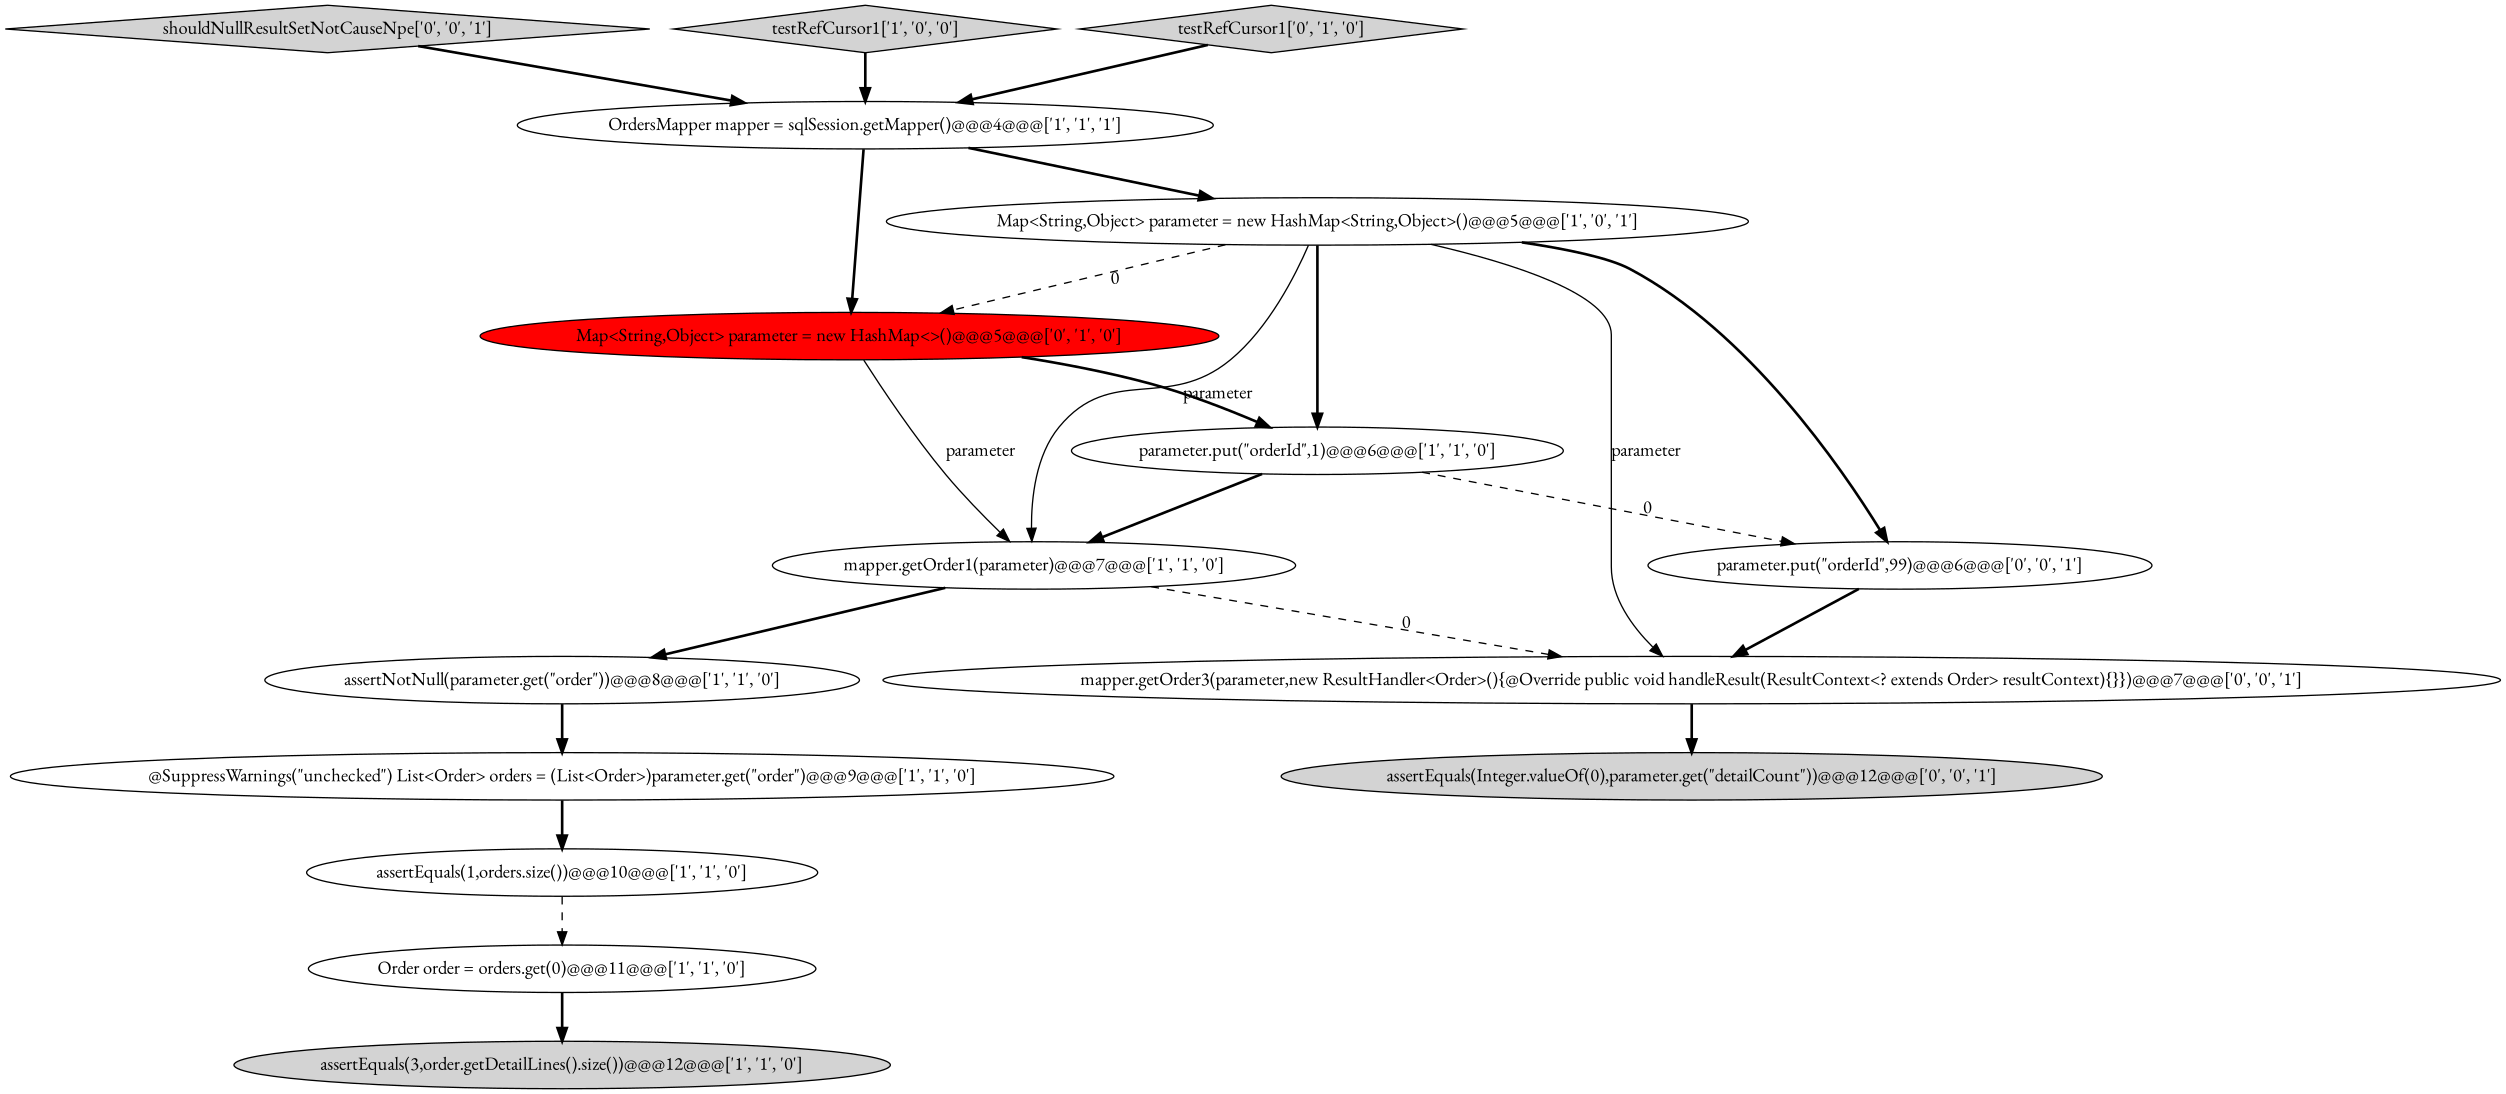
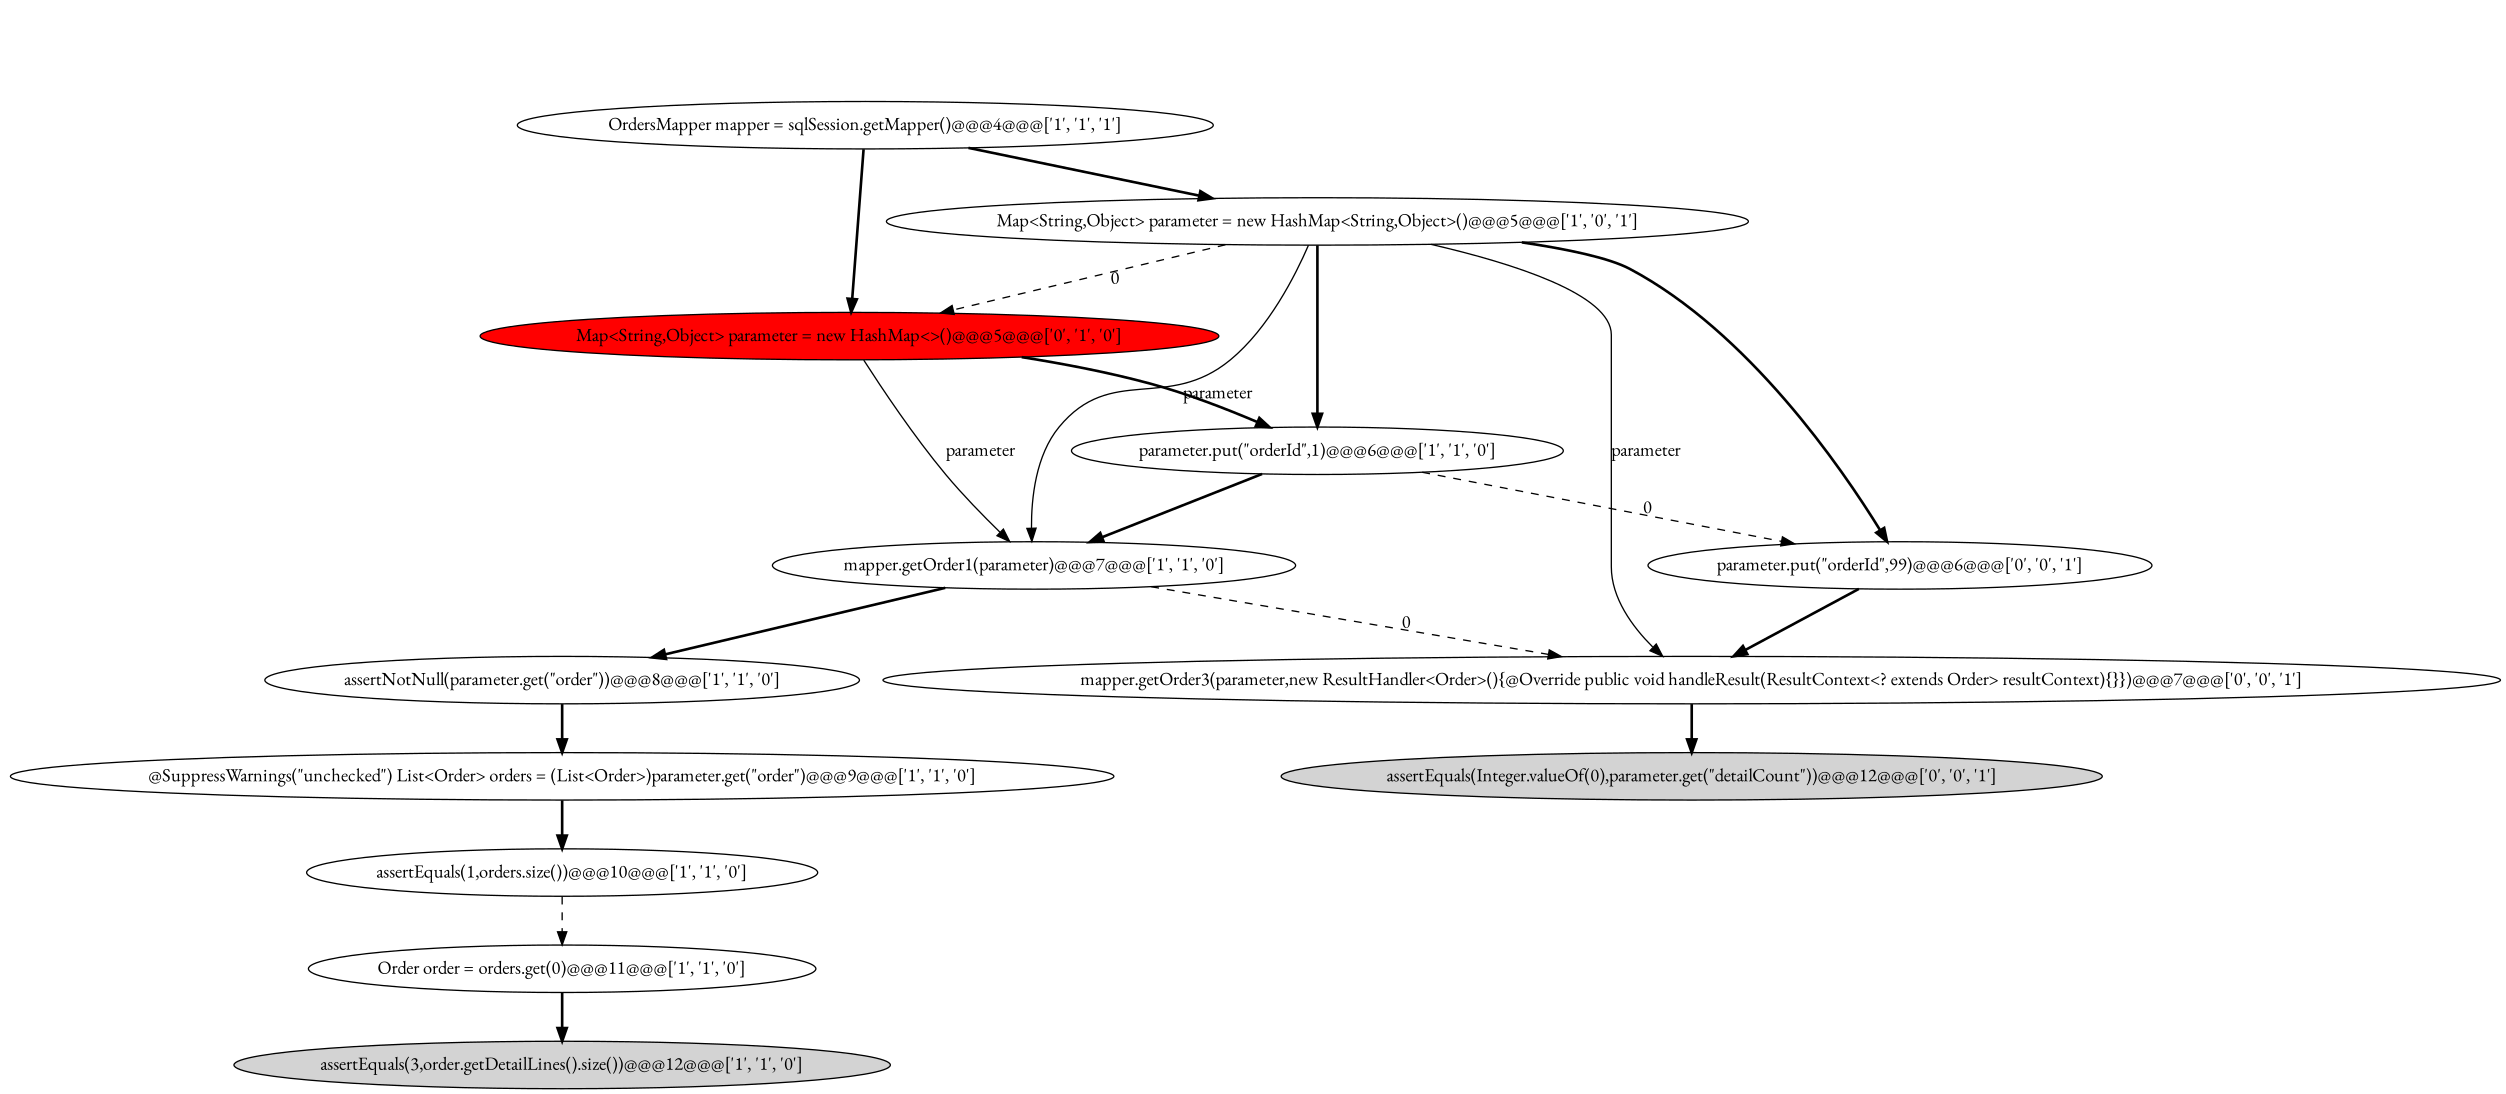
node "shouldNullResultSetNotCauseNpe['0', '0', '1']": removed
node "testRefCursor1['1', '0', '0']": removed
node "testRefCursor1['0', '1', '0']": removed
